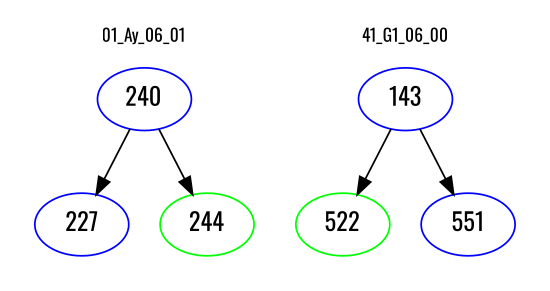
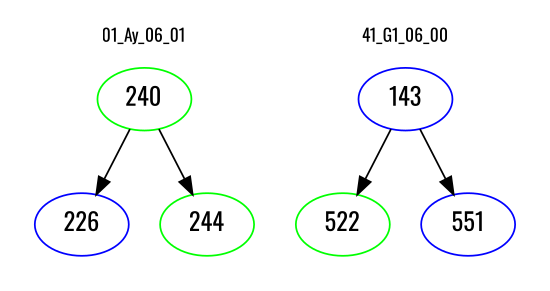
node "240": color blue -> green
node "227": label "227" -> "226"
